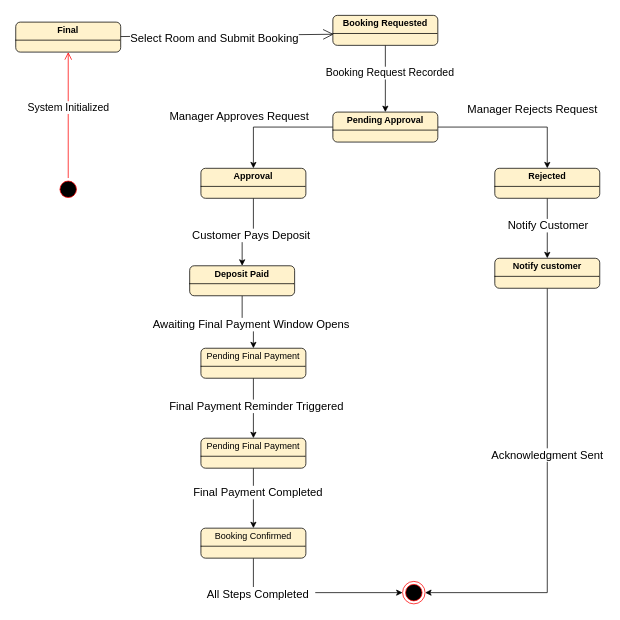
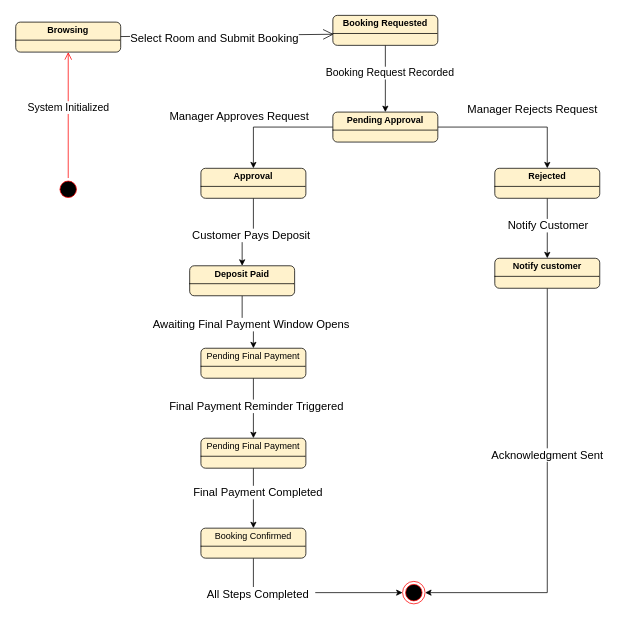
node "Final": label "Final" -> "Browsing"
